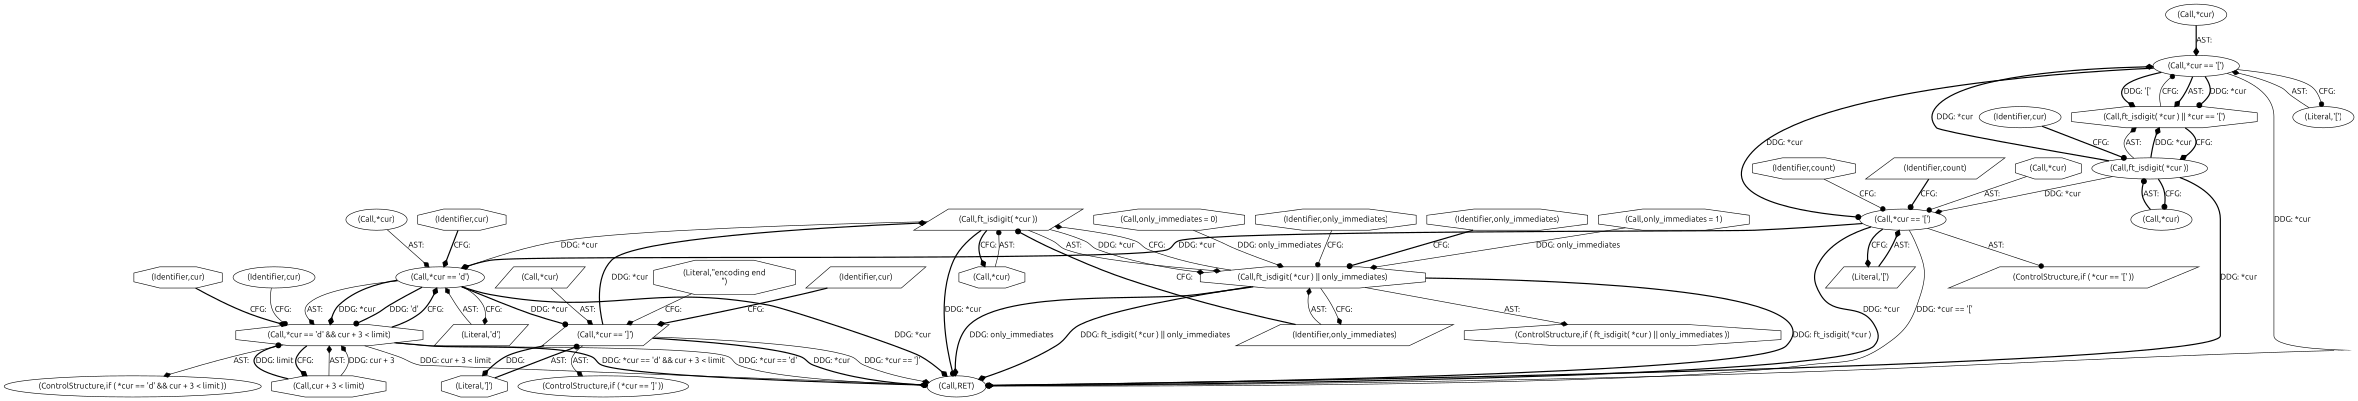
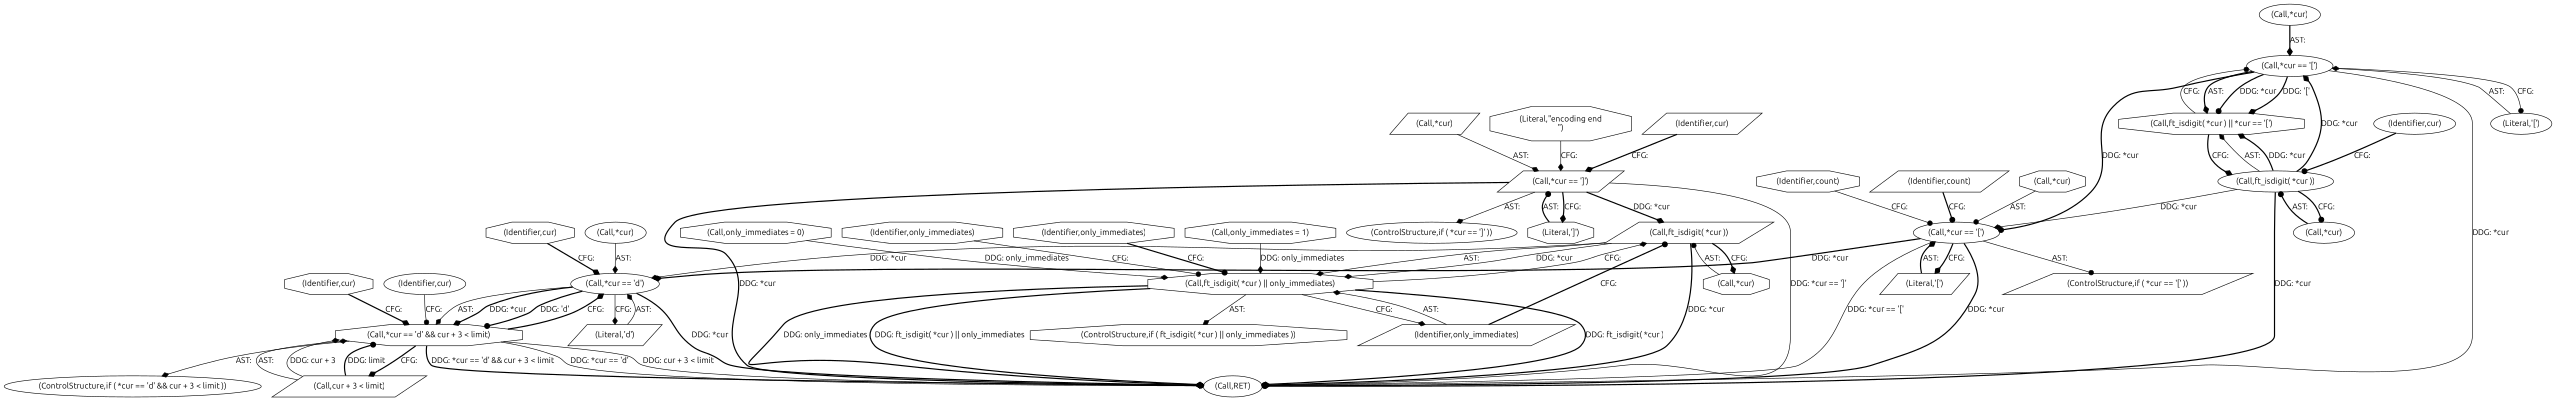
edge "(Call,*cur == 'd')" -> "(Call,*cur == ']')": removed, label "DDG: *cur"
edge "(Call,*cur == ']')" -> "(Literal,']')": label "DDG: " -> "CFG: "
node "(Call,cur + 3 < limit)": shape octagon -> parallelogram
